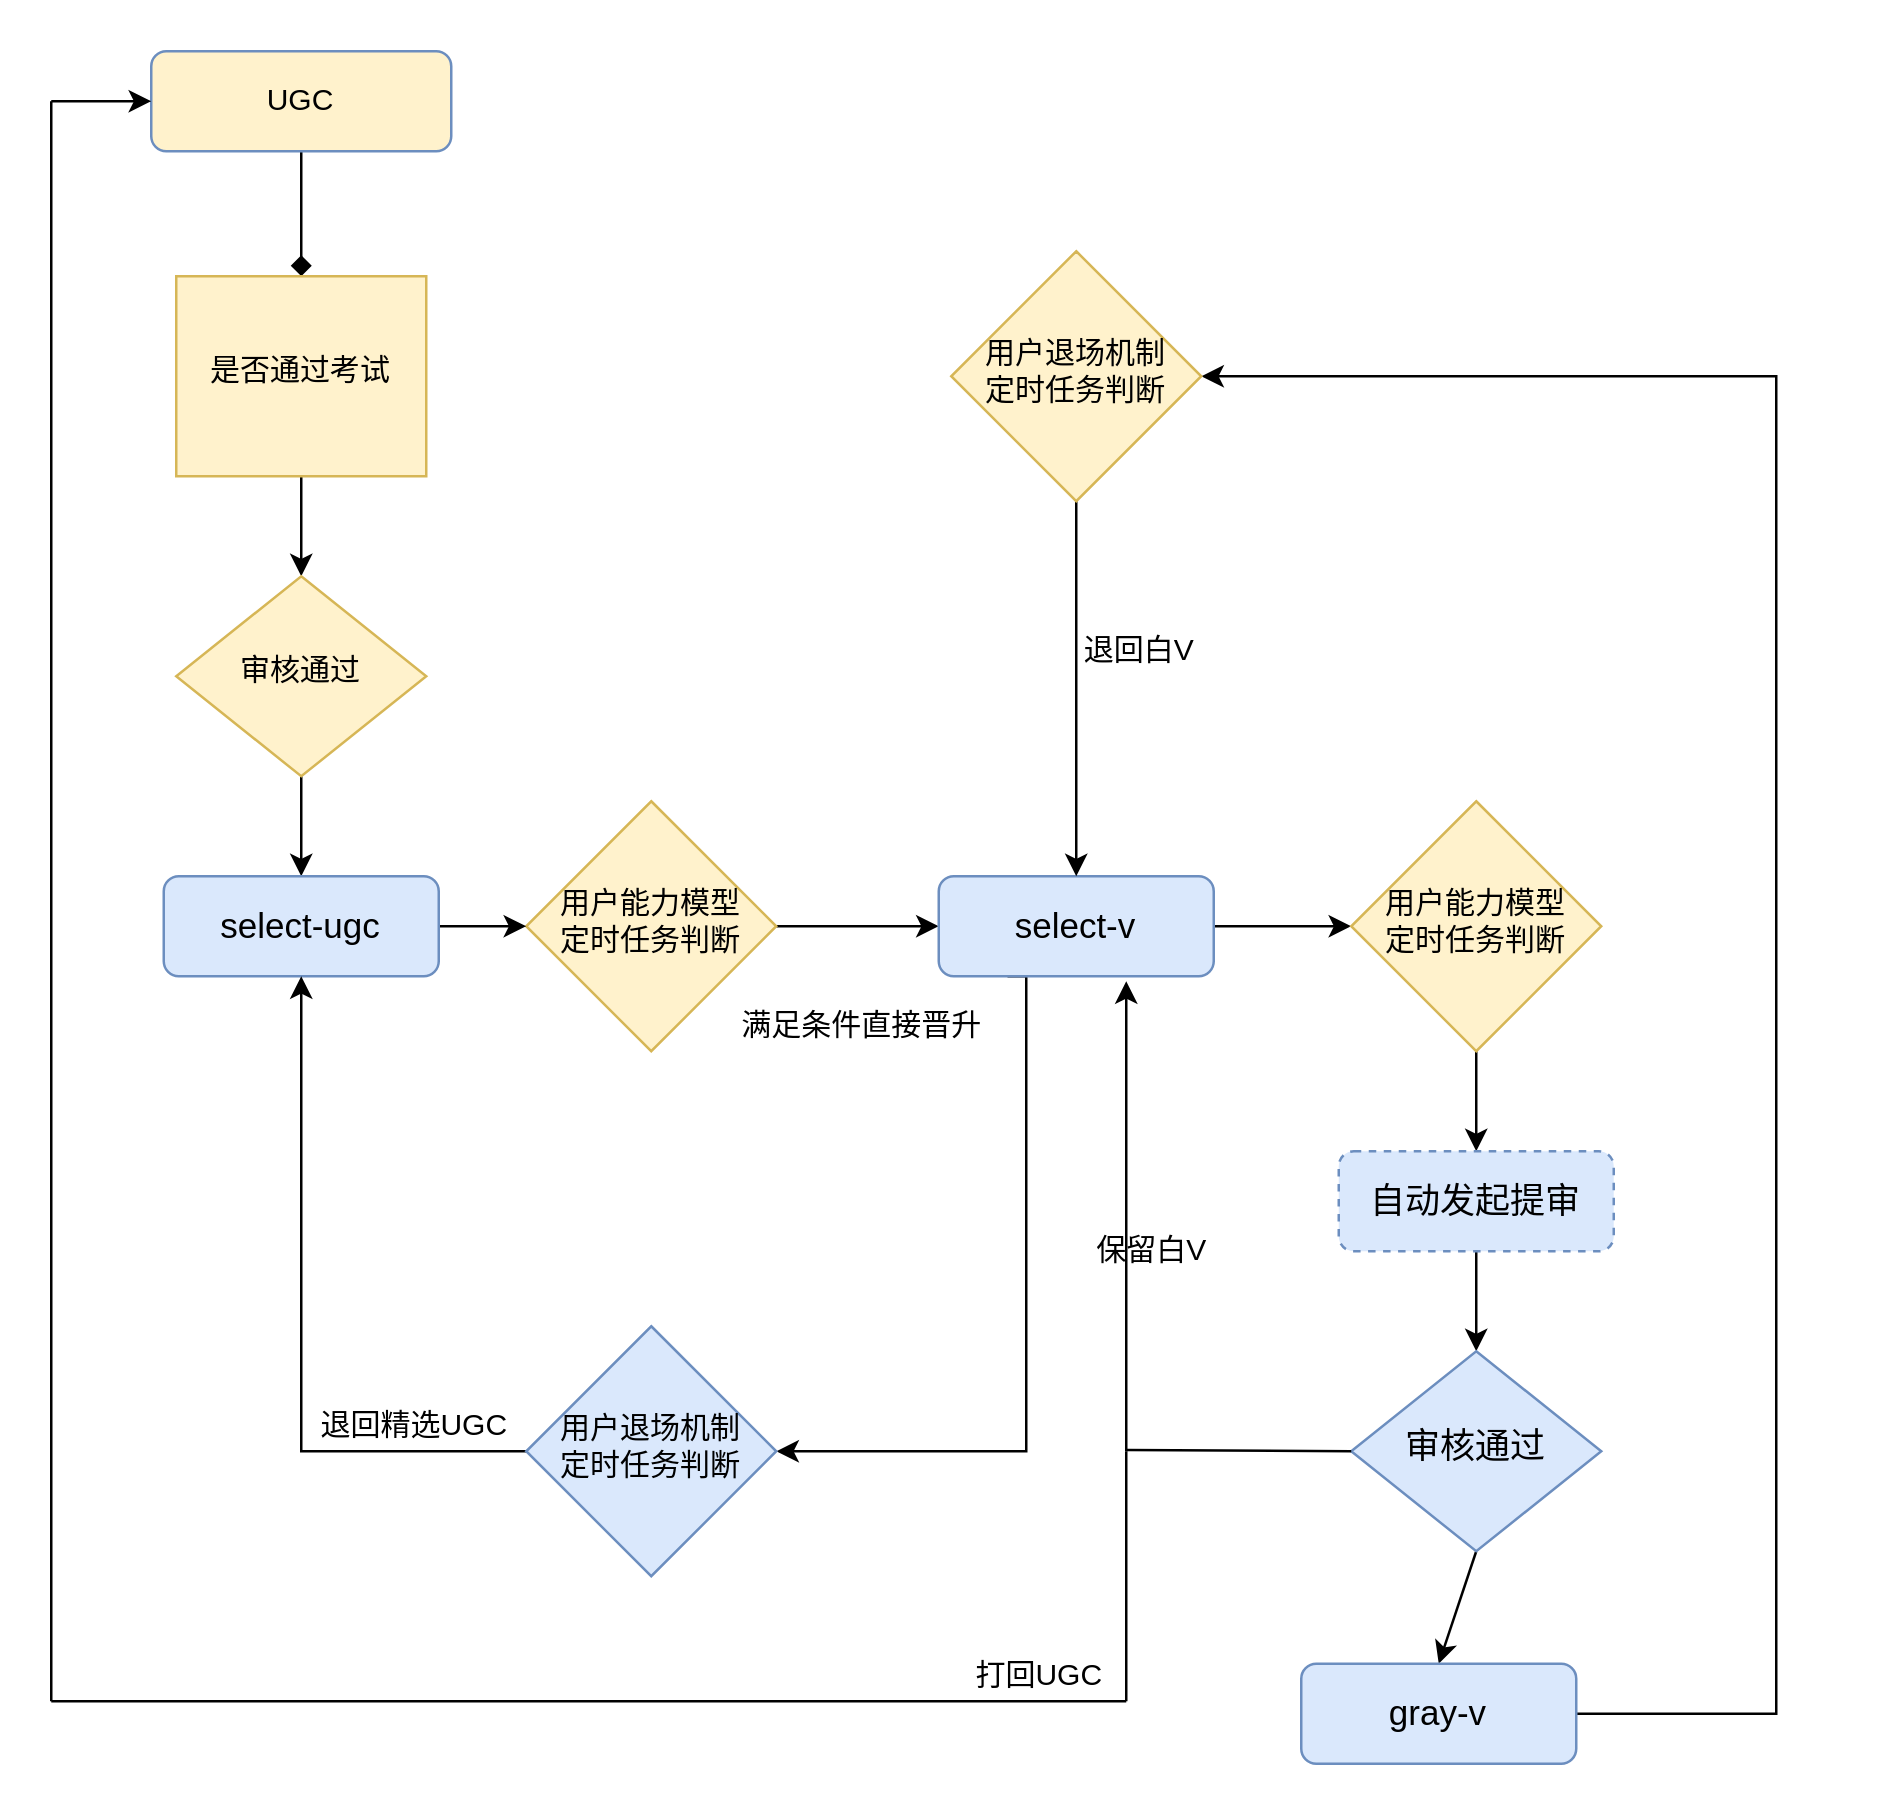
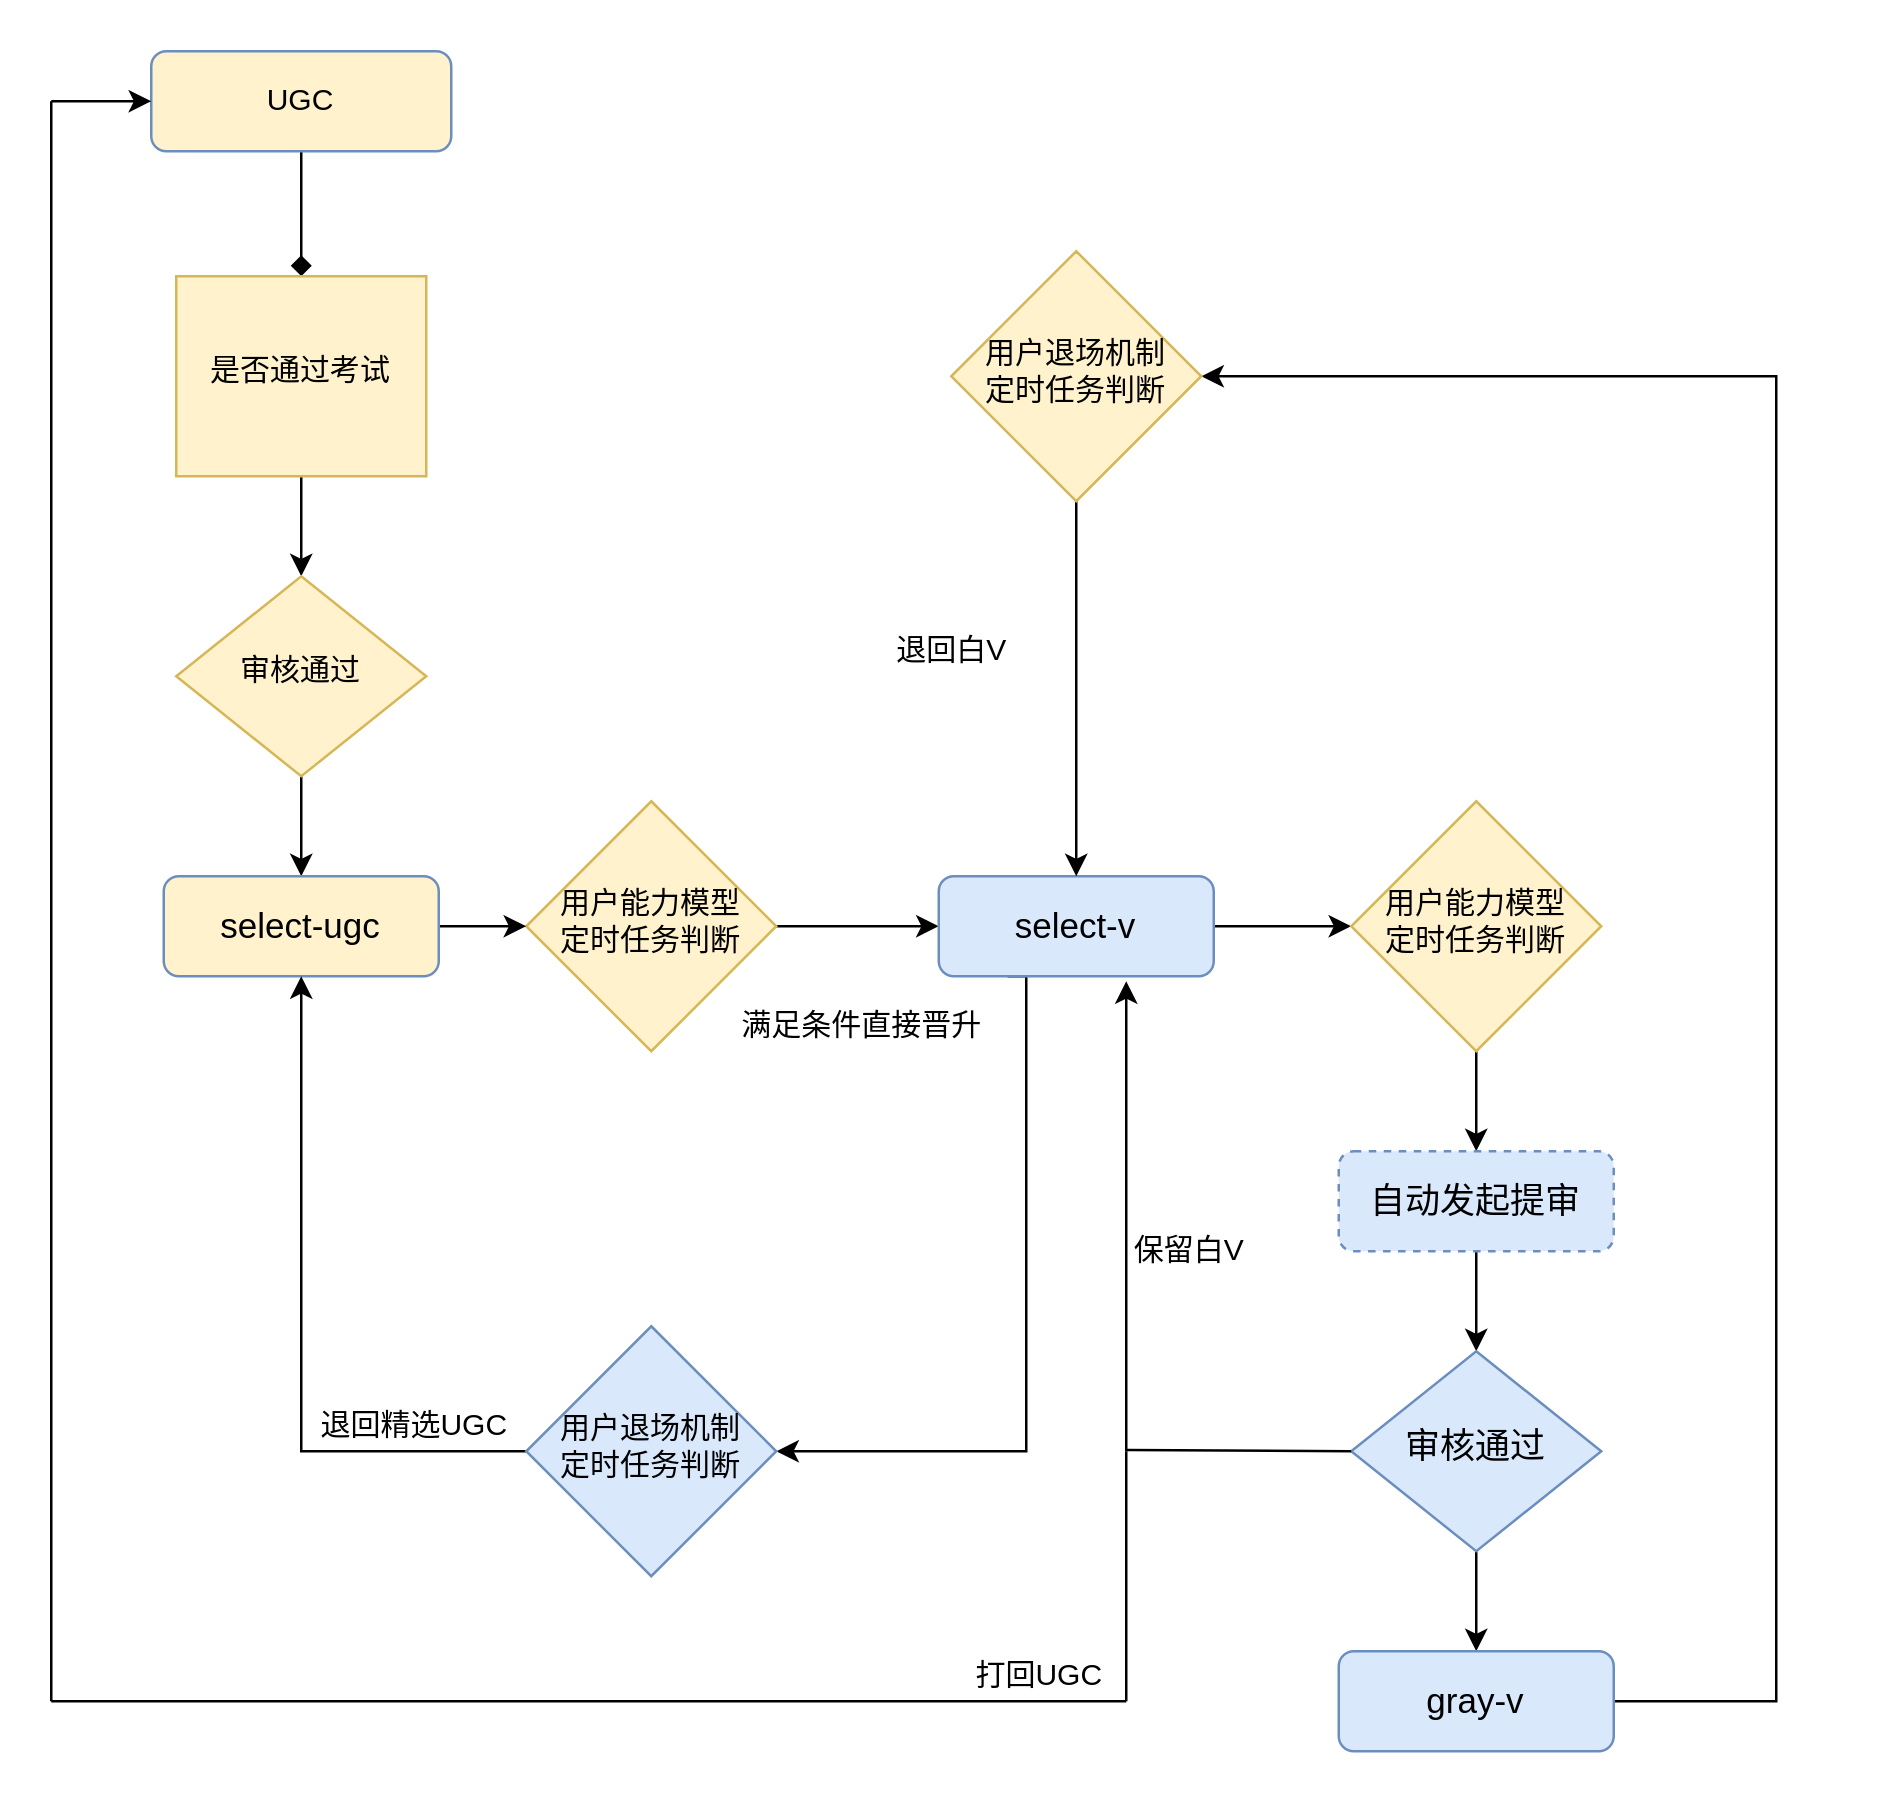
node "退回白V": moved (1139, 651) -> (951, 651)
node "select-ugc": fillcolor #dae8fc -> #fff2cc
node "保留白V": moved (1151, 1251) -> (1189, 1251)
node "gray-v": moved (1439, 1714) -> (1476, 1701)
